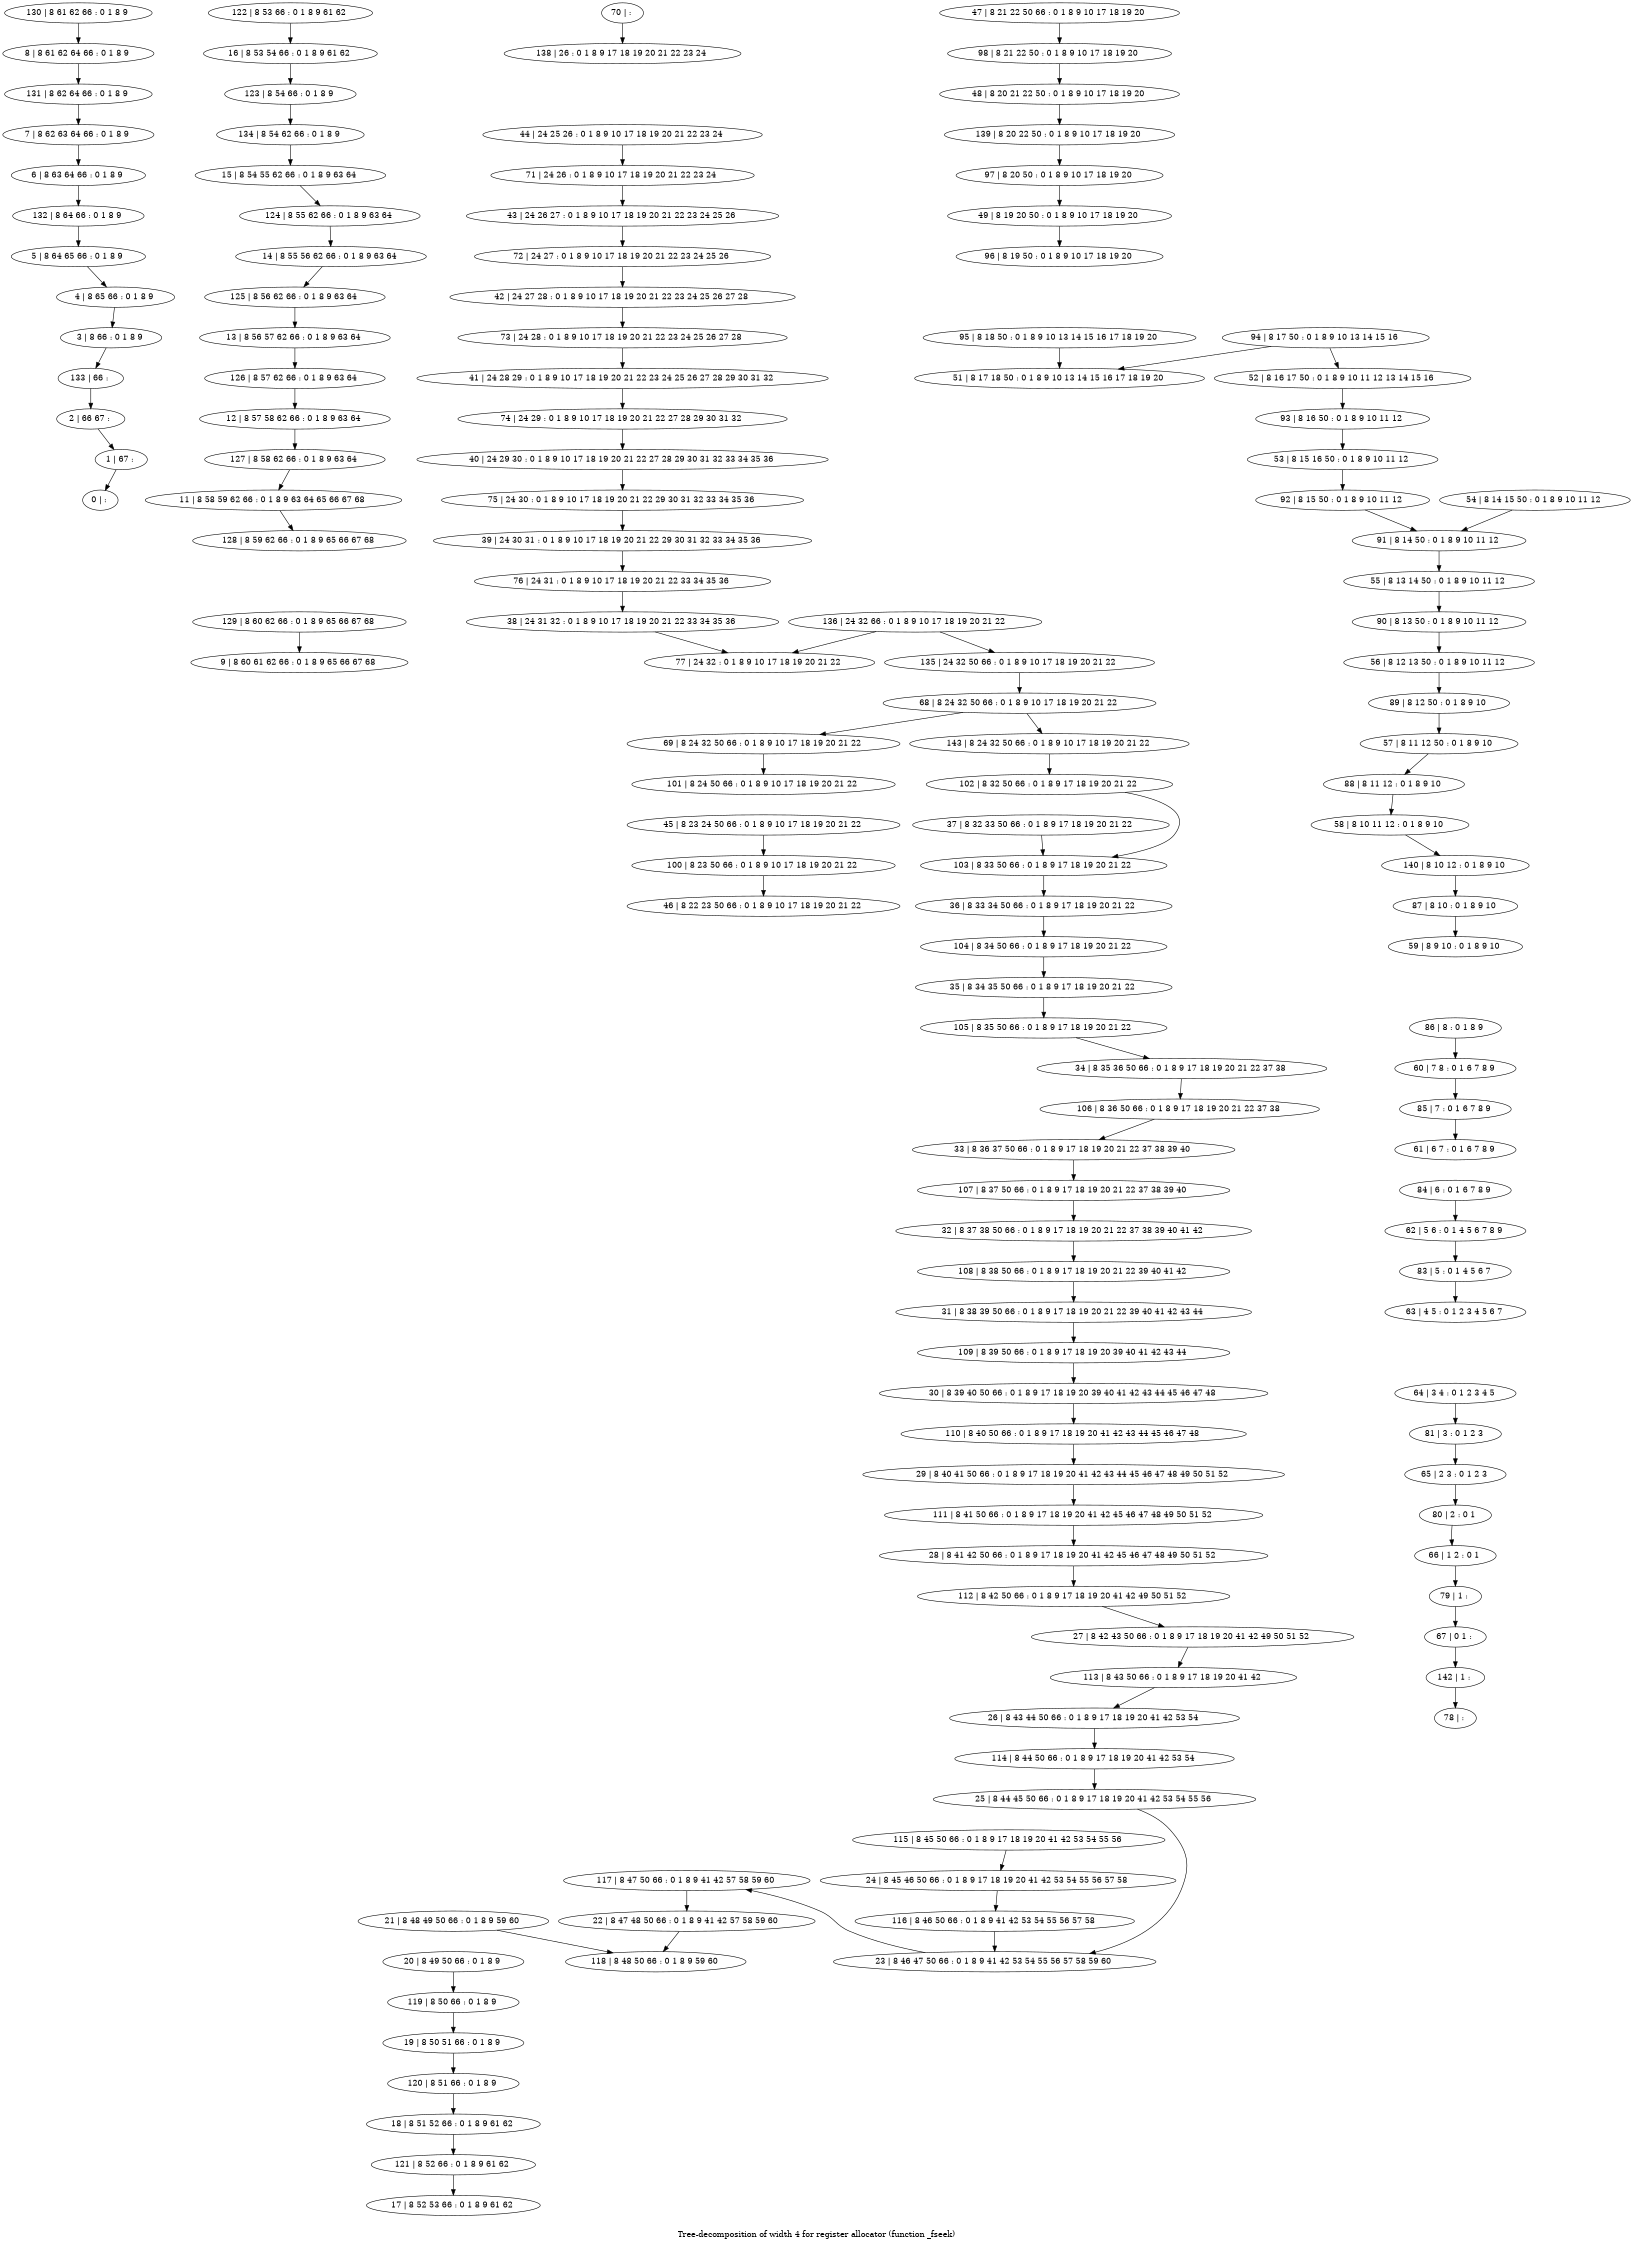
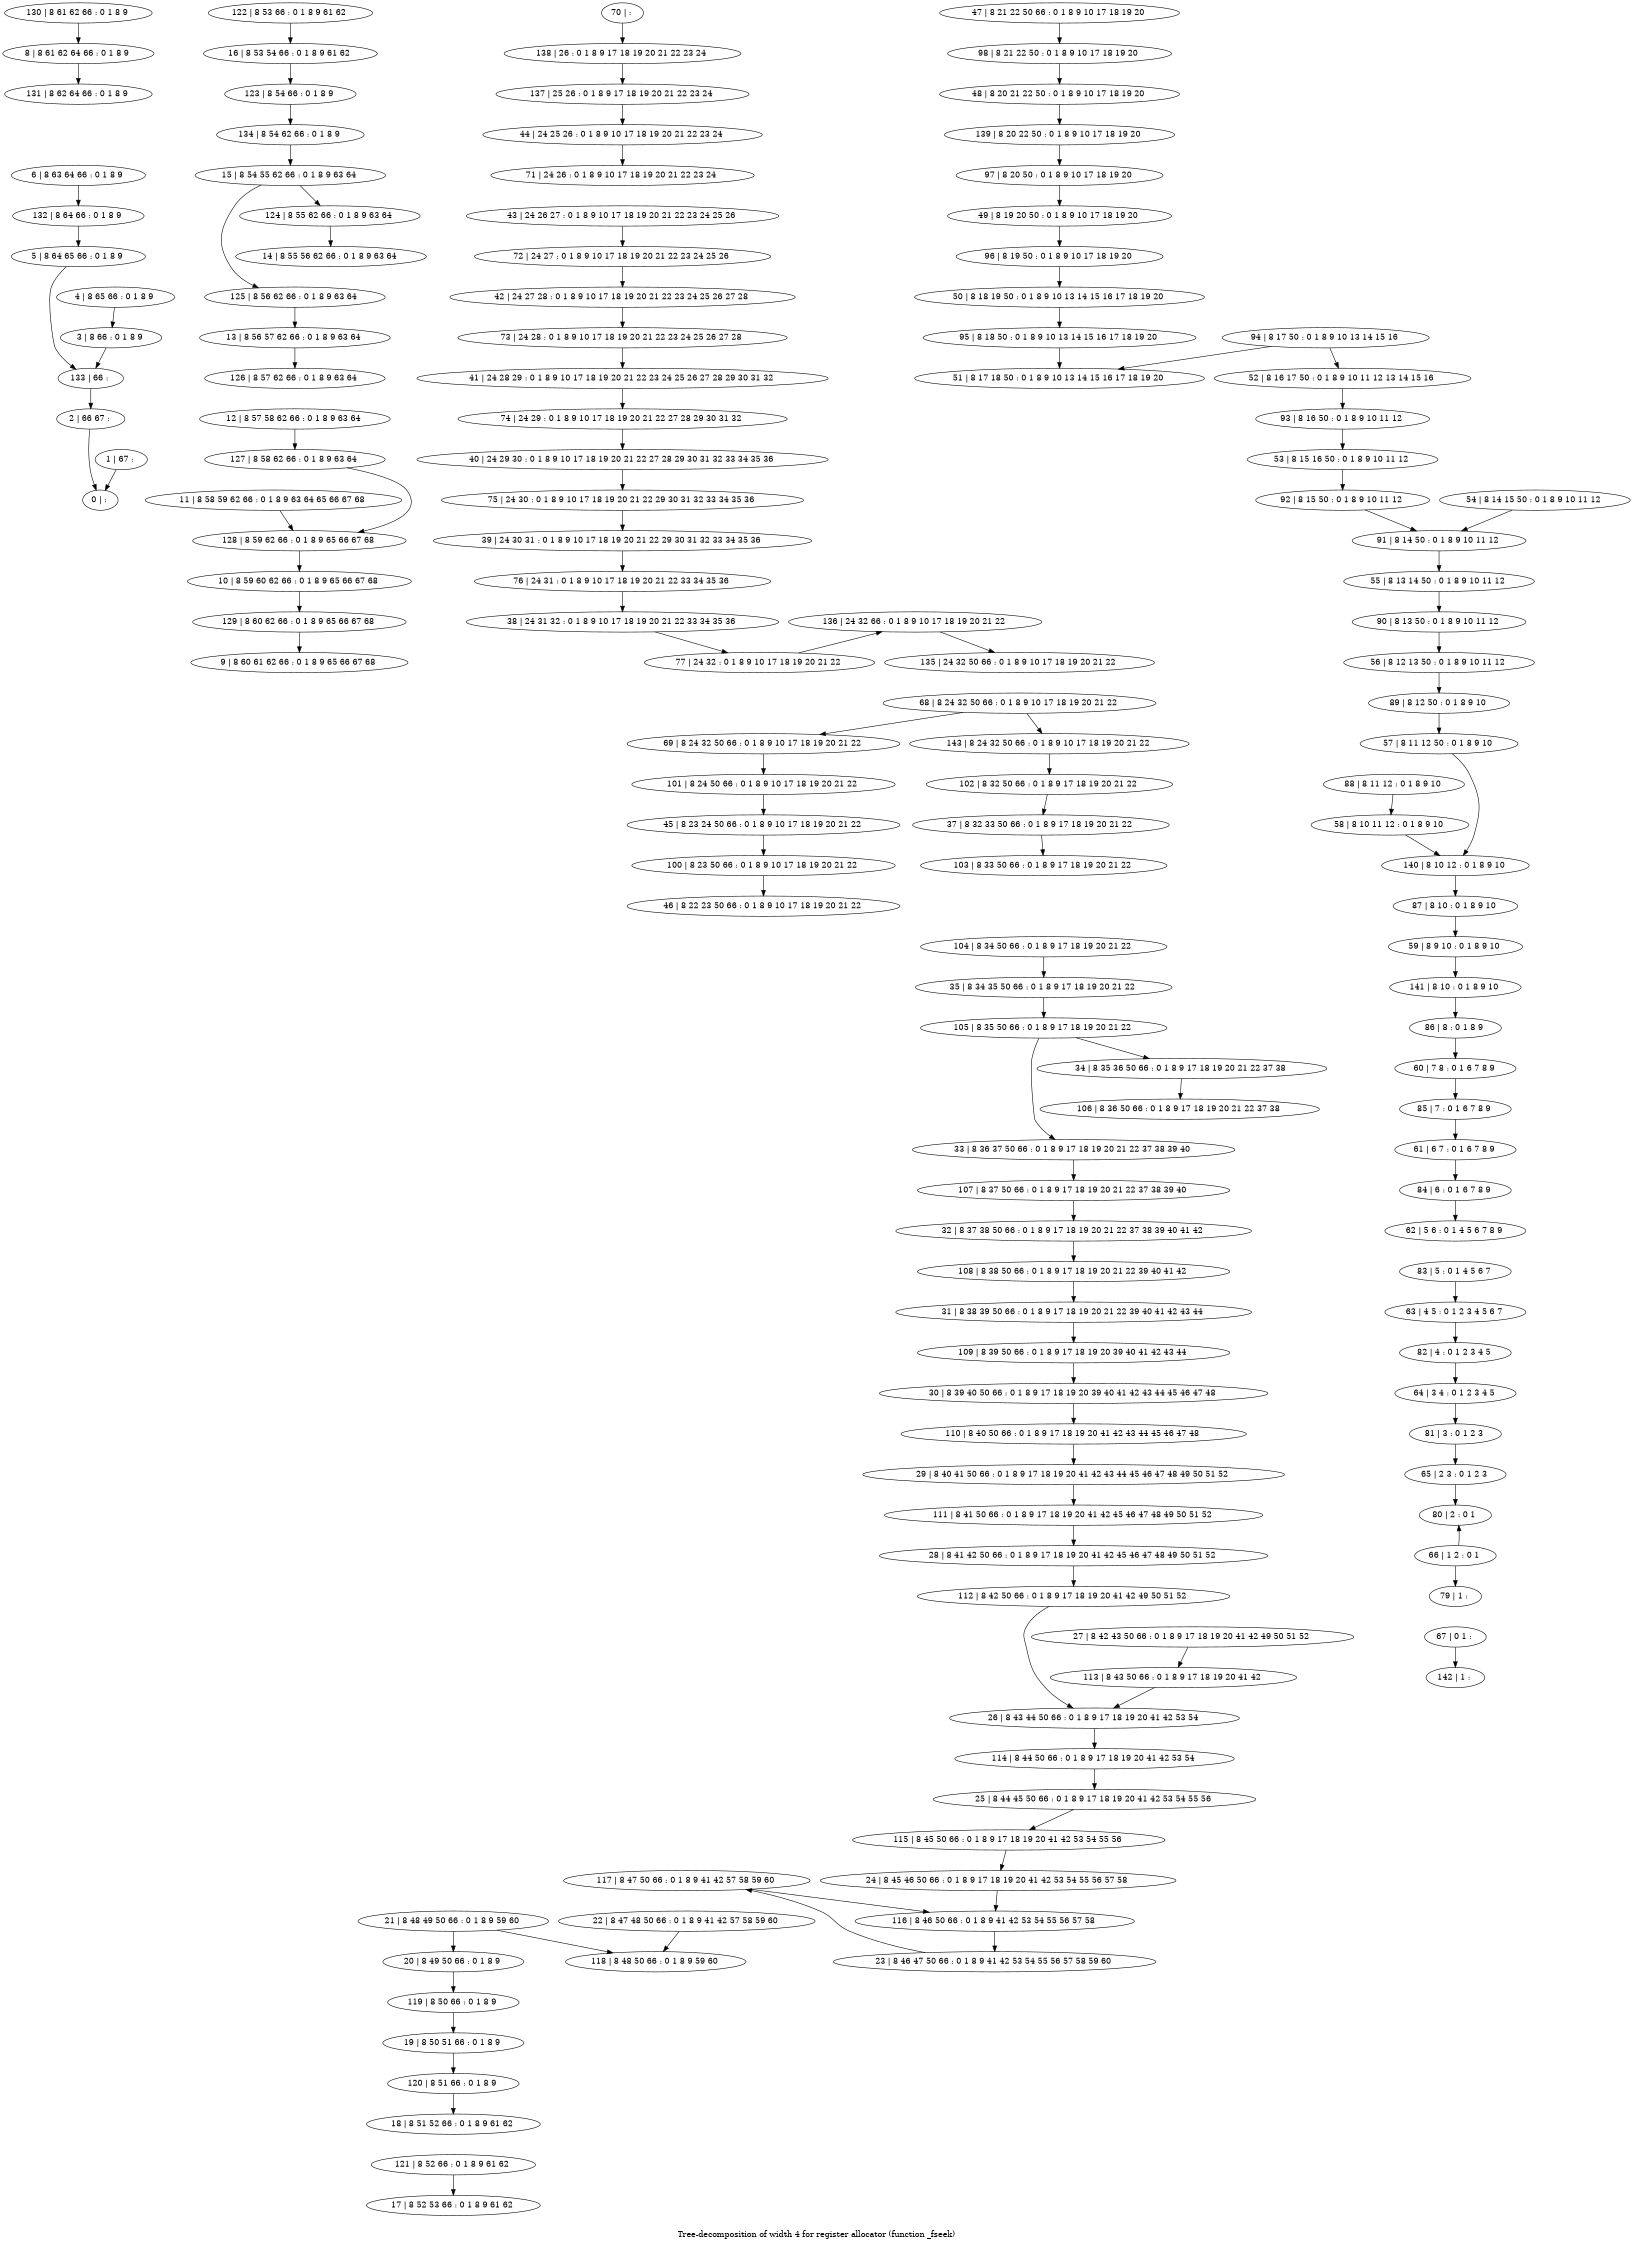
node "137 | 25 26 : 0 1 8 9 17 18 19 20 21 22 23 24": added
node "7 | 8 62 63 64 66 : 0 1 8 9": removed
edge "71 | 24 26 : 0 1 8 9 10 17 18 19 20 21 22 23 24" -> "43 | 24 26 27 : 0 1 8 9 10 17 18 19 20 21 22 23 24 25 26": removed
edge "5 | 8 64 65 66 : 0 1 8 9" -> "4 | 8 65 66 : 0 1 8 9": now "5 | 8 64 65 66 : 0 1 8 9" -> "133 | 66 :"
edge "14 | 8 55 56 62 66 : 0 1 8 9 63 64" -> "125 | 8 56 62 66 : 0 1 8 9 63 64": now "15 | 8 54 55 62 66 : 0 1 8 9 63 64" -> "125 | 8 56 62 66 : 0 1 8 9 63 64"
node "50 | 8 18 19 50 : 0 1 8 9 10 13 14 15 16 17 18 19 20": added
edge "126 | 8 57 62 66 : 0 1 8 9 63 64" -> "12 | 8 57 58 62 66 : 0 1 8 9 63 64": removed
edge "2 | 66 67 :" -> "1 | 67 :": now "2 | 66 67 :" -> "0 | :"
edge "127 | 8 58 62 66 : 0 1 8 9 63 64" -> "11 | 8 58 59 62 66 : 0 1 8 9 63 64 65 66 67 68": now "127 | 8 58 62 66 : 0 1 8 9 63 64" -> "128 | 8 59 62 66 : 0 1 8 9 65 66 67 68"
node "10 | 8 59 60 62 66 : 0 1 8 9 65 66 67 68": added
edge "136 | 24 32 66 : 0 1 8 9 10 17 18 19 20 21 22" -> "77 | 24 32 : 0 1 8 9 10 17 18 19 20 21 22": reversed
edge "135 | 24 32 50 66 : 0 1 8 9 10 17 18 19 20 21 22" -> "68 | 8 24 32 50 66 : 0 1 8 9 10 17 18 19 20 21 22": removed
edge "57 | 8 11 12 50 : 0 1 8 9 10" -> "88 | 8 11 12 : 0 1 8 9 10": now "57 | 8 11 12 50 : 0 1 8 9 10" -> "140 | 8 10 12 : 0 1 8 9 10"
edge "101 | 8 24 50 66 : 0 1 8 9 10 17 18 19 20 21 22" -> "45 | 8 23 24 50 66 : 0 1 8 9 10 17 18 19 20 21 22": added
edge "102 | 8 32 50 66 : 0 1 8 9 17 18 19 20 21 22" -> "103 | 8 33 50 66 : 0 1 8 9 17 18 19 20 21 22": now "102 | 8 32 50 66 : 0 1 8 9 17 18 19 20 21 22" -> "37 | 8 32 33 50 66 : 0 1 8 9 17 18 19 20 21 22"
node "36 | 8 33 34 50 66 : 0 1 8 9 17 18 19 20 21 22": removed
node "141 | 8 10 : 0 1 8 9 10": added
edge "106 | 8 36 50 66 : 0 1 8 9 17 18 19 20 21 22 37 38" -> "33 | 8 36 37 50 66 : 0 1 8 9 17 18 19 20 21 22 37 38 39 40": now "105 | 8 35 50 66 : 0 1 8 9 17 18 19 20 21 22" -> "33 | 8 36 37 50 66 : 0 1 8 9 17 18 19 20 21 22 37 38 39 40"
edge "61 | 6 7 : 0 1 6 7 8 9" -> "84 | 6 : 0 1 6 7 8 9": added
edge "62 | 5 6 : 0 1 4 5 6 7 8 9" -> "83 | 5 : 0 1 4 5 6 7": removed
node "82 | 4 : 0 1 2 3 4 5": added
edge "80 | 2 : 0 1" -> "66 | 1 2 : 0 1": reversed
edge "79 | 1 :" -> "67 | 0 1 :": removed
edge "112 | 8 42 50 66 : 0 1 8 9 17 18 19 20 41 42 49 50 51 52" -> "27 | 8 42 43 50 66 : 0 1 8 9 17 18 19 20 41 42 49 50 51 52": now "112 | 8 42 50 66 : 0 1 8 9 17 18 19 20 41 42 49 50 51 52" -> "26 | 8 43 44 50 66 : 0 1 8 9 17 18 19 20 41 42 53 54"
node "78 | :": removed
edge "25 | 8 44 45 50 66 : 0 1 8 9 17 18 19 20 41 42 53 54 55 56" -> "23 | 8 46 47 50 66 : 0 1 8 9 41 42 53 54 55 56 57 58 59 60": now "25 | 8 44 45 50 66 : 0 1 8 9 17 18 19 20 41 42 53 54 55 56" -> "115 | 8 45 50 66 : 0 1 8 9 17 18 19 20 41 42 53 54 55 56"
edge "117 | 8 47 50 66 : 0 1 8 9 41 42 57 58 59 60" -> "22 | 8 47 48 50 66 : 0 1 8 9 41 42 57 58 59 60": now "117 | 8 47 50 66 : 0 1 8 9 41 42 57 58 59 60" -> "116 | 8 46 50 66 : 0 1 8 9 41 42 53 54 55 56 57 58"
edge "21 | 8 48 49 50 66 : 0 1 8 9 59 60" -> "20 | 8 49 50 66 : 0 1 8 9": added
edge "18 | 8 51 52 66 : 0 1 8 9 61 62" -> "121 | 8 52 66 : 0 1 8 9 61 62": removed
